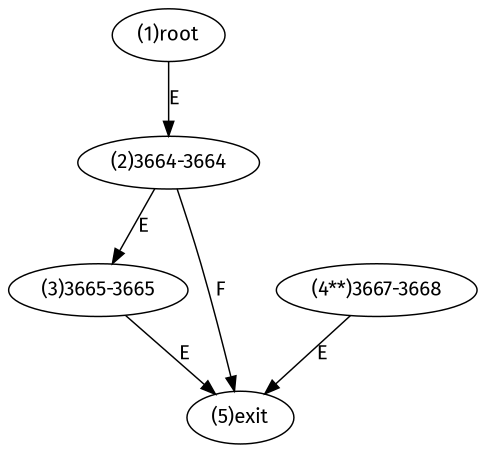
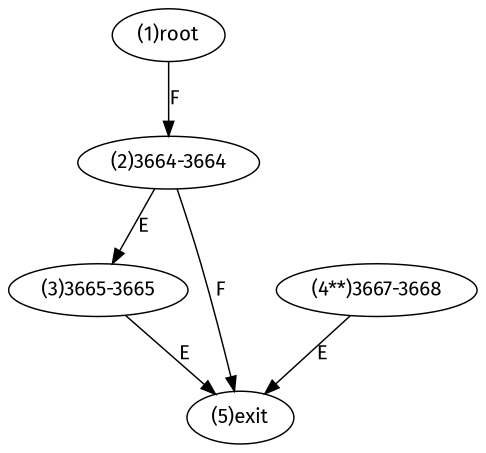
edge "(1)root" -> "(2)3664-3664": label "E" -> "F"
